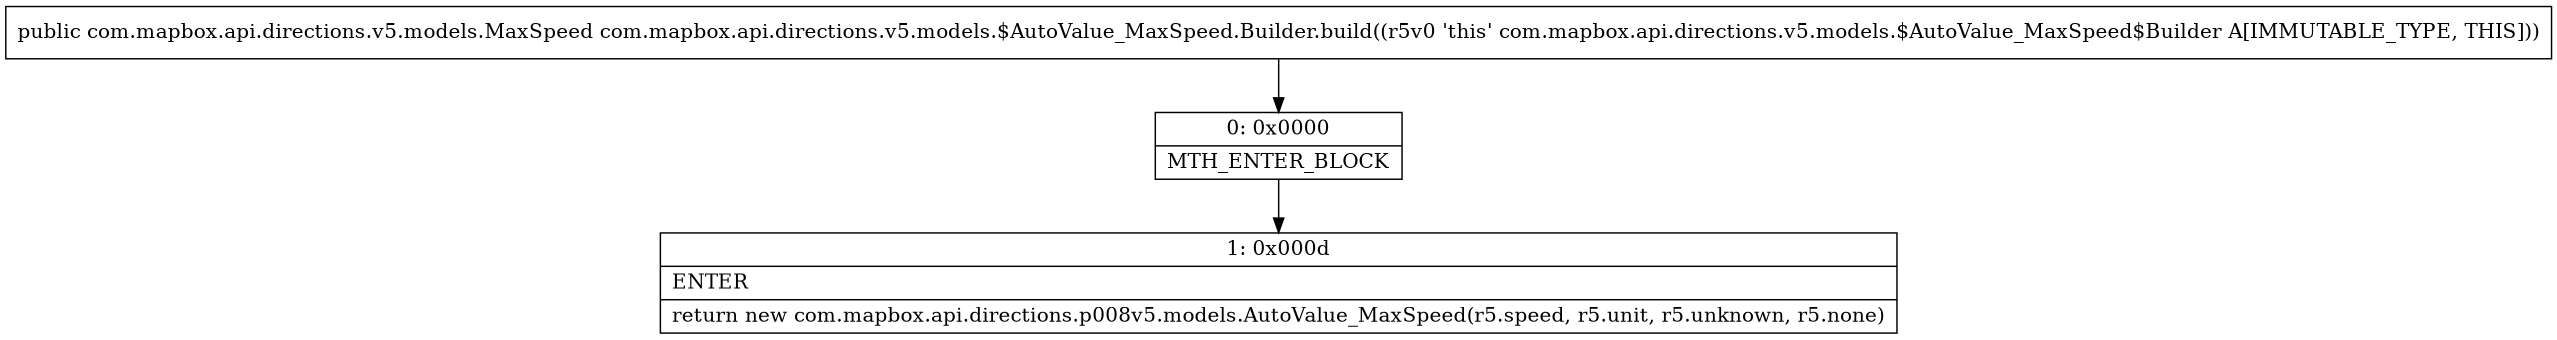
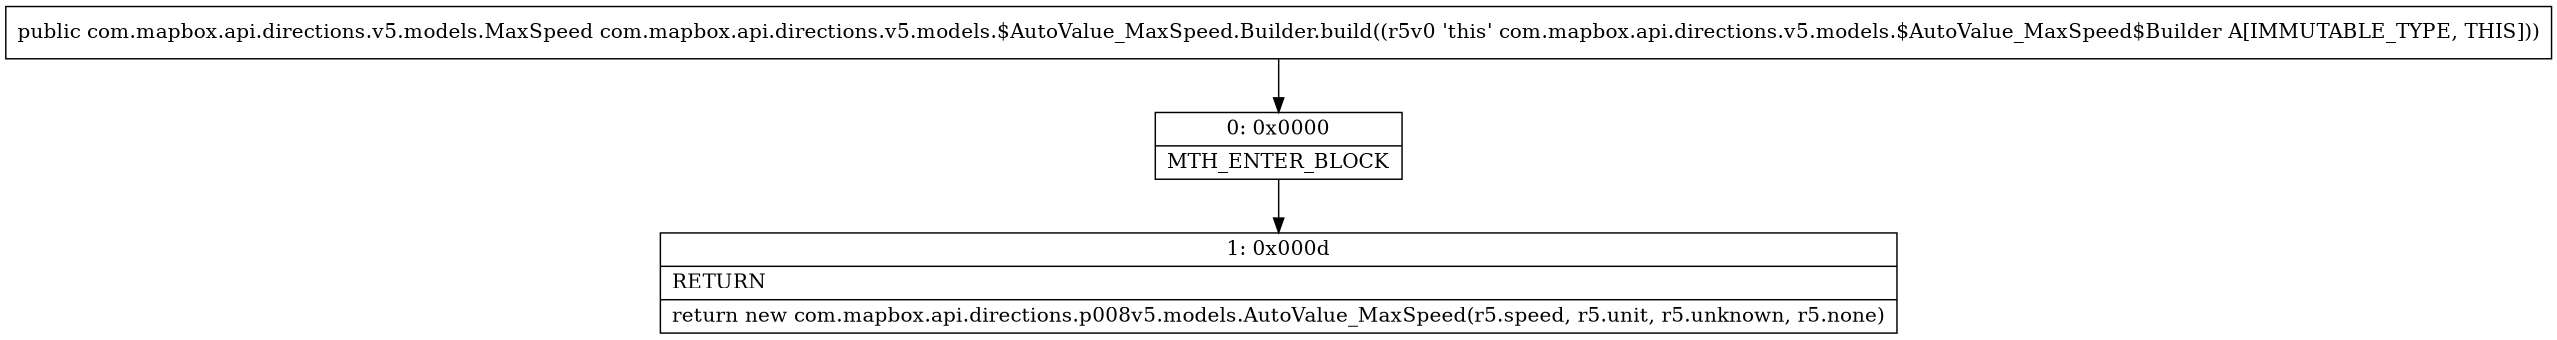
node "1: 0x000d": text "ENTER" -> "RETURN"
